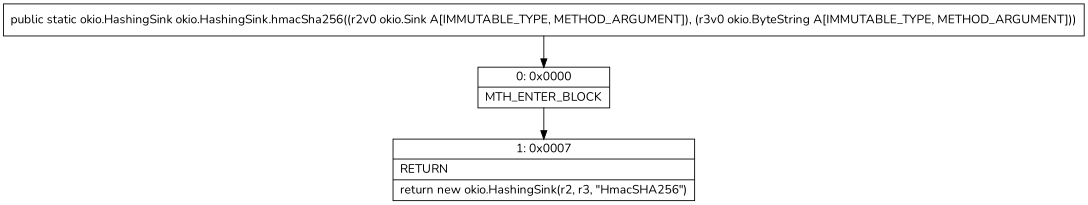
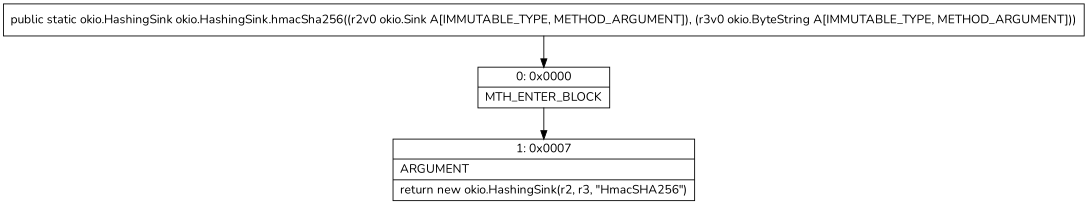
node "1: 0x0007": text "RETURN" -> "ARGUMENT"
